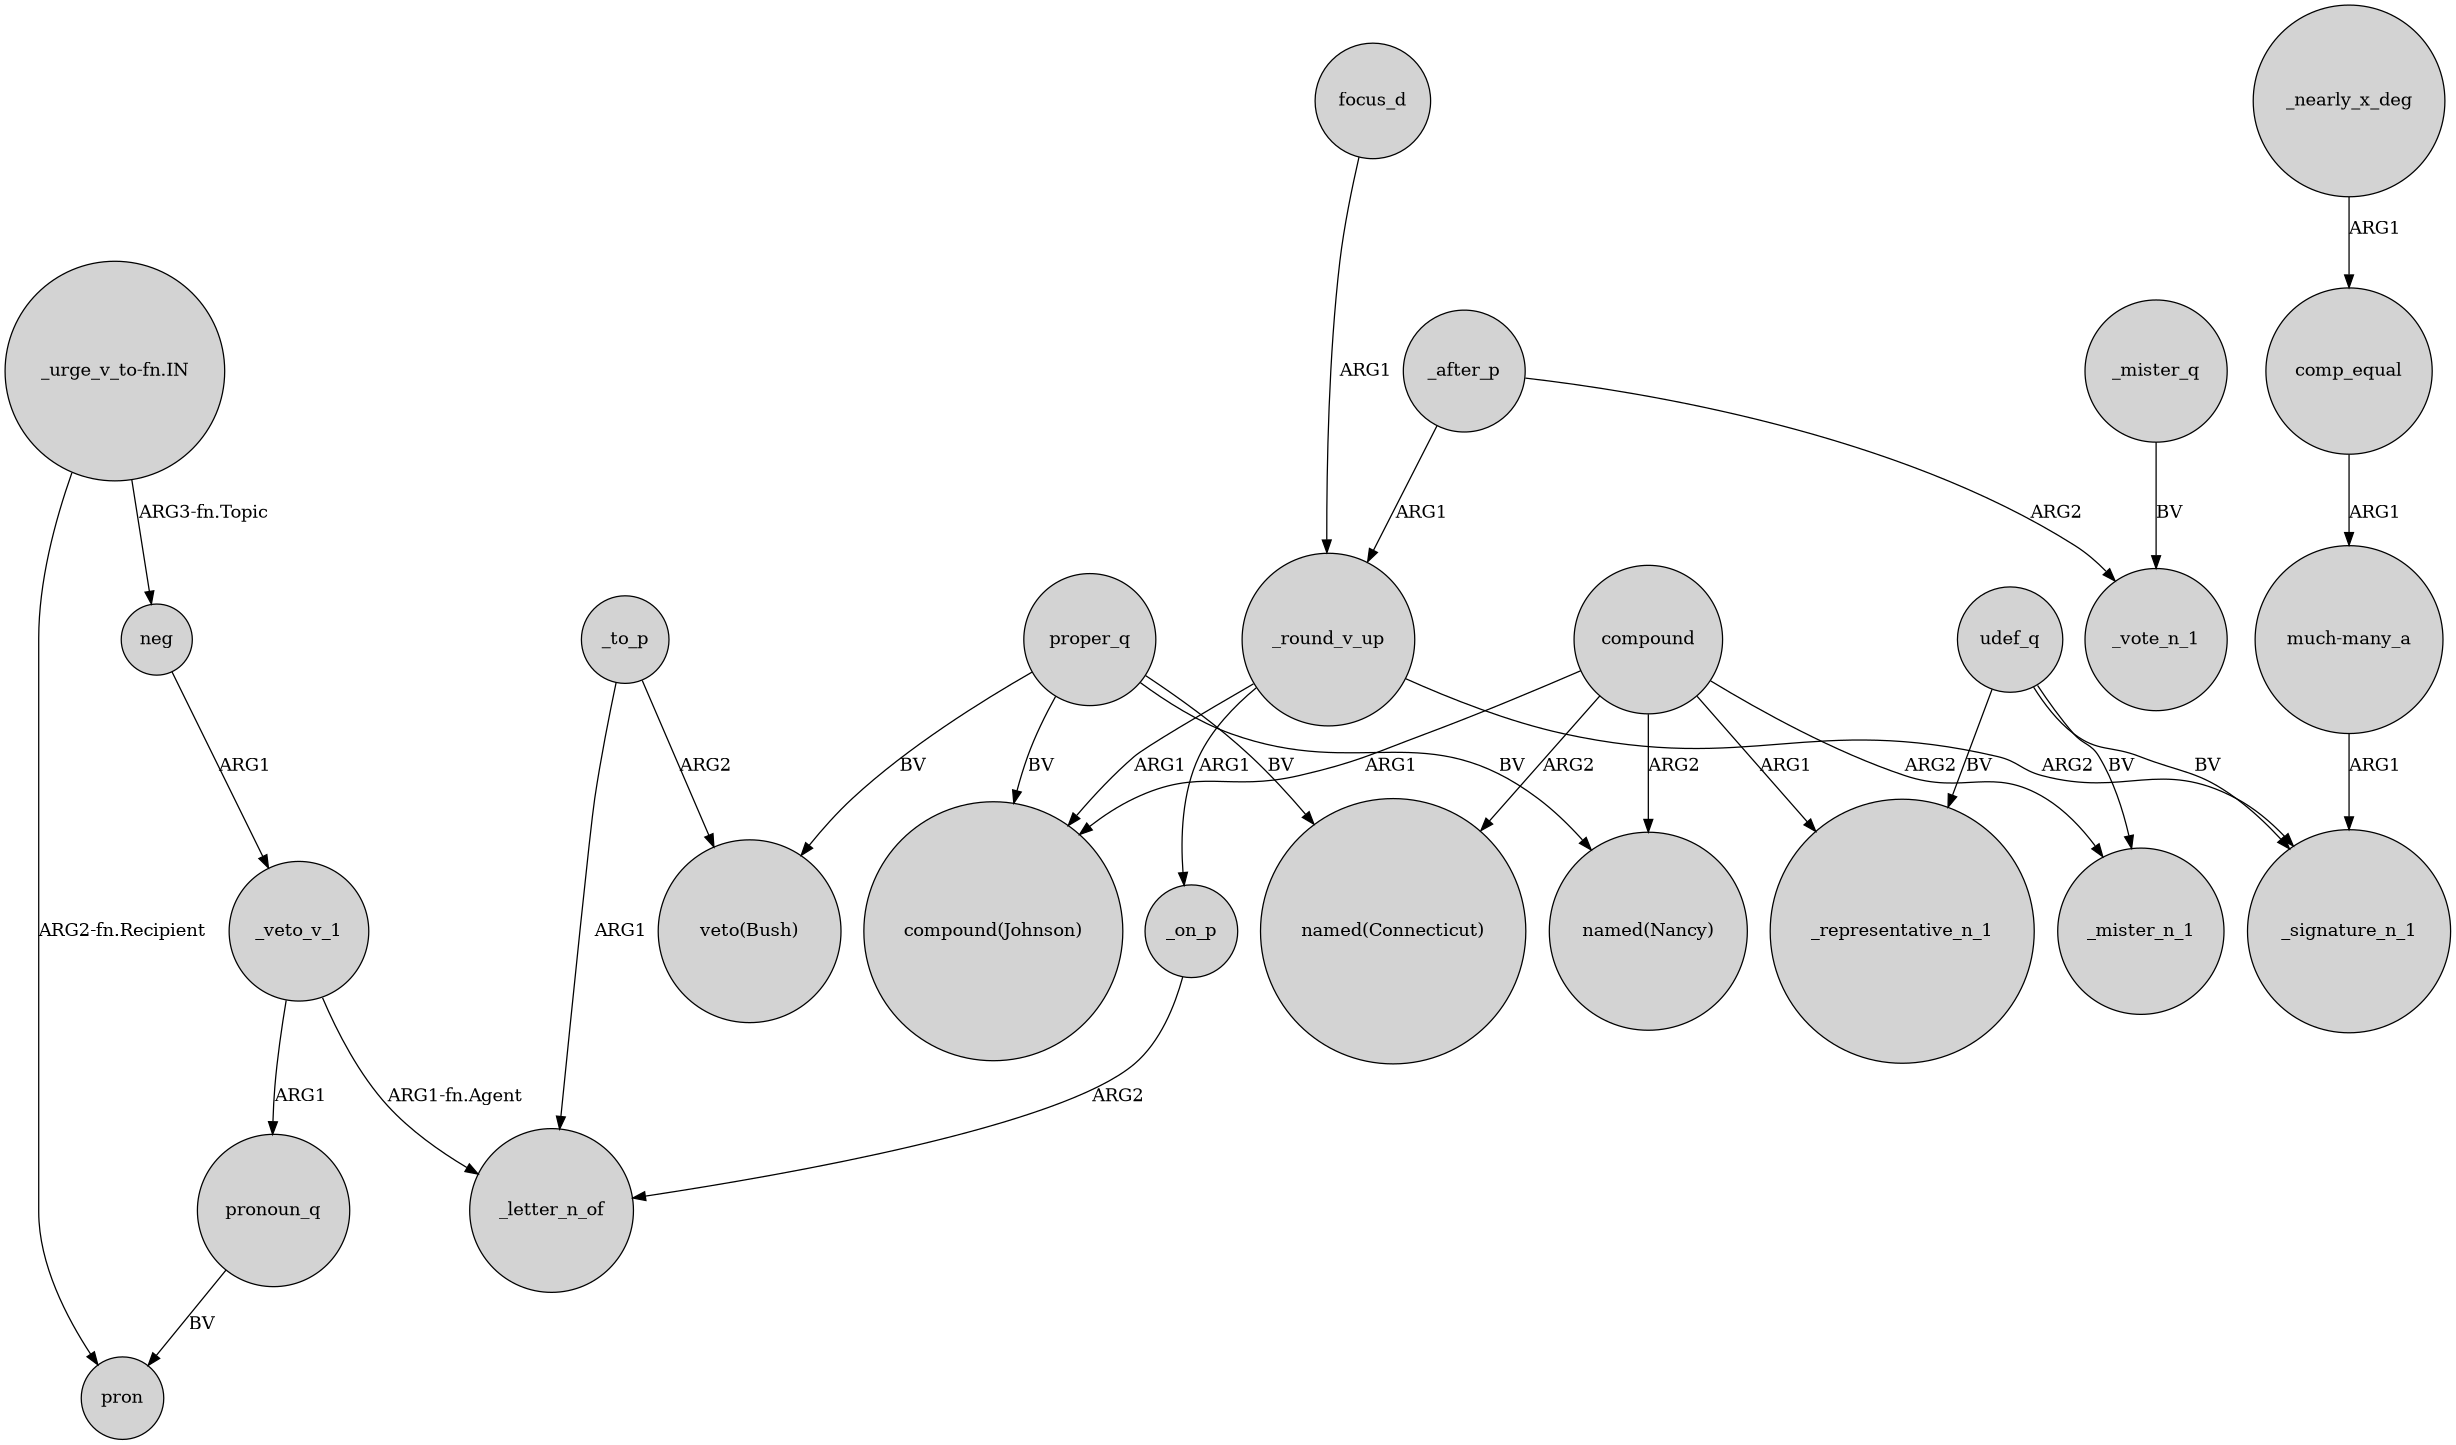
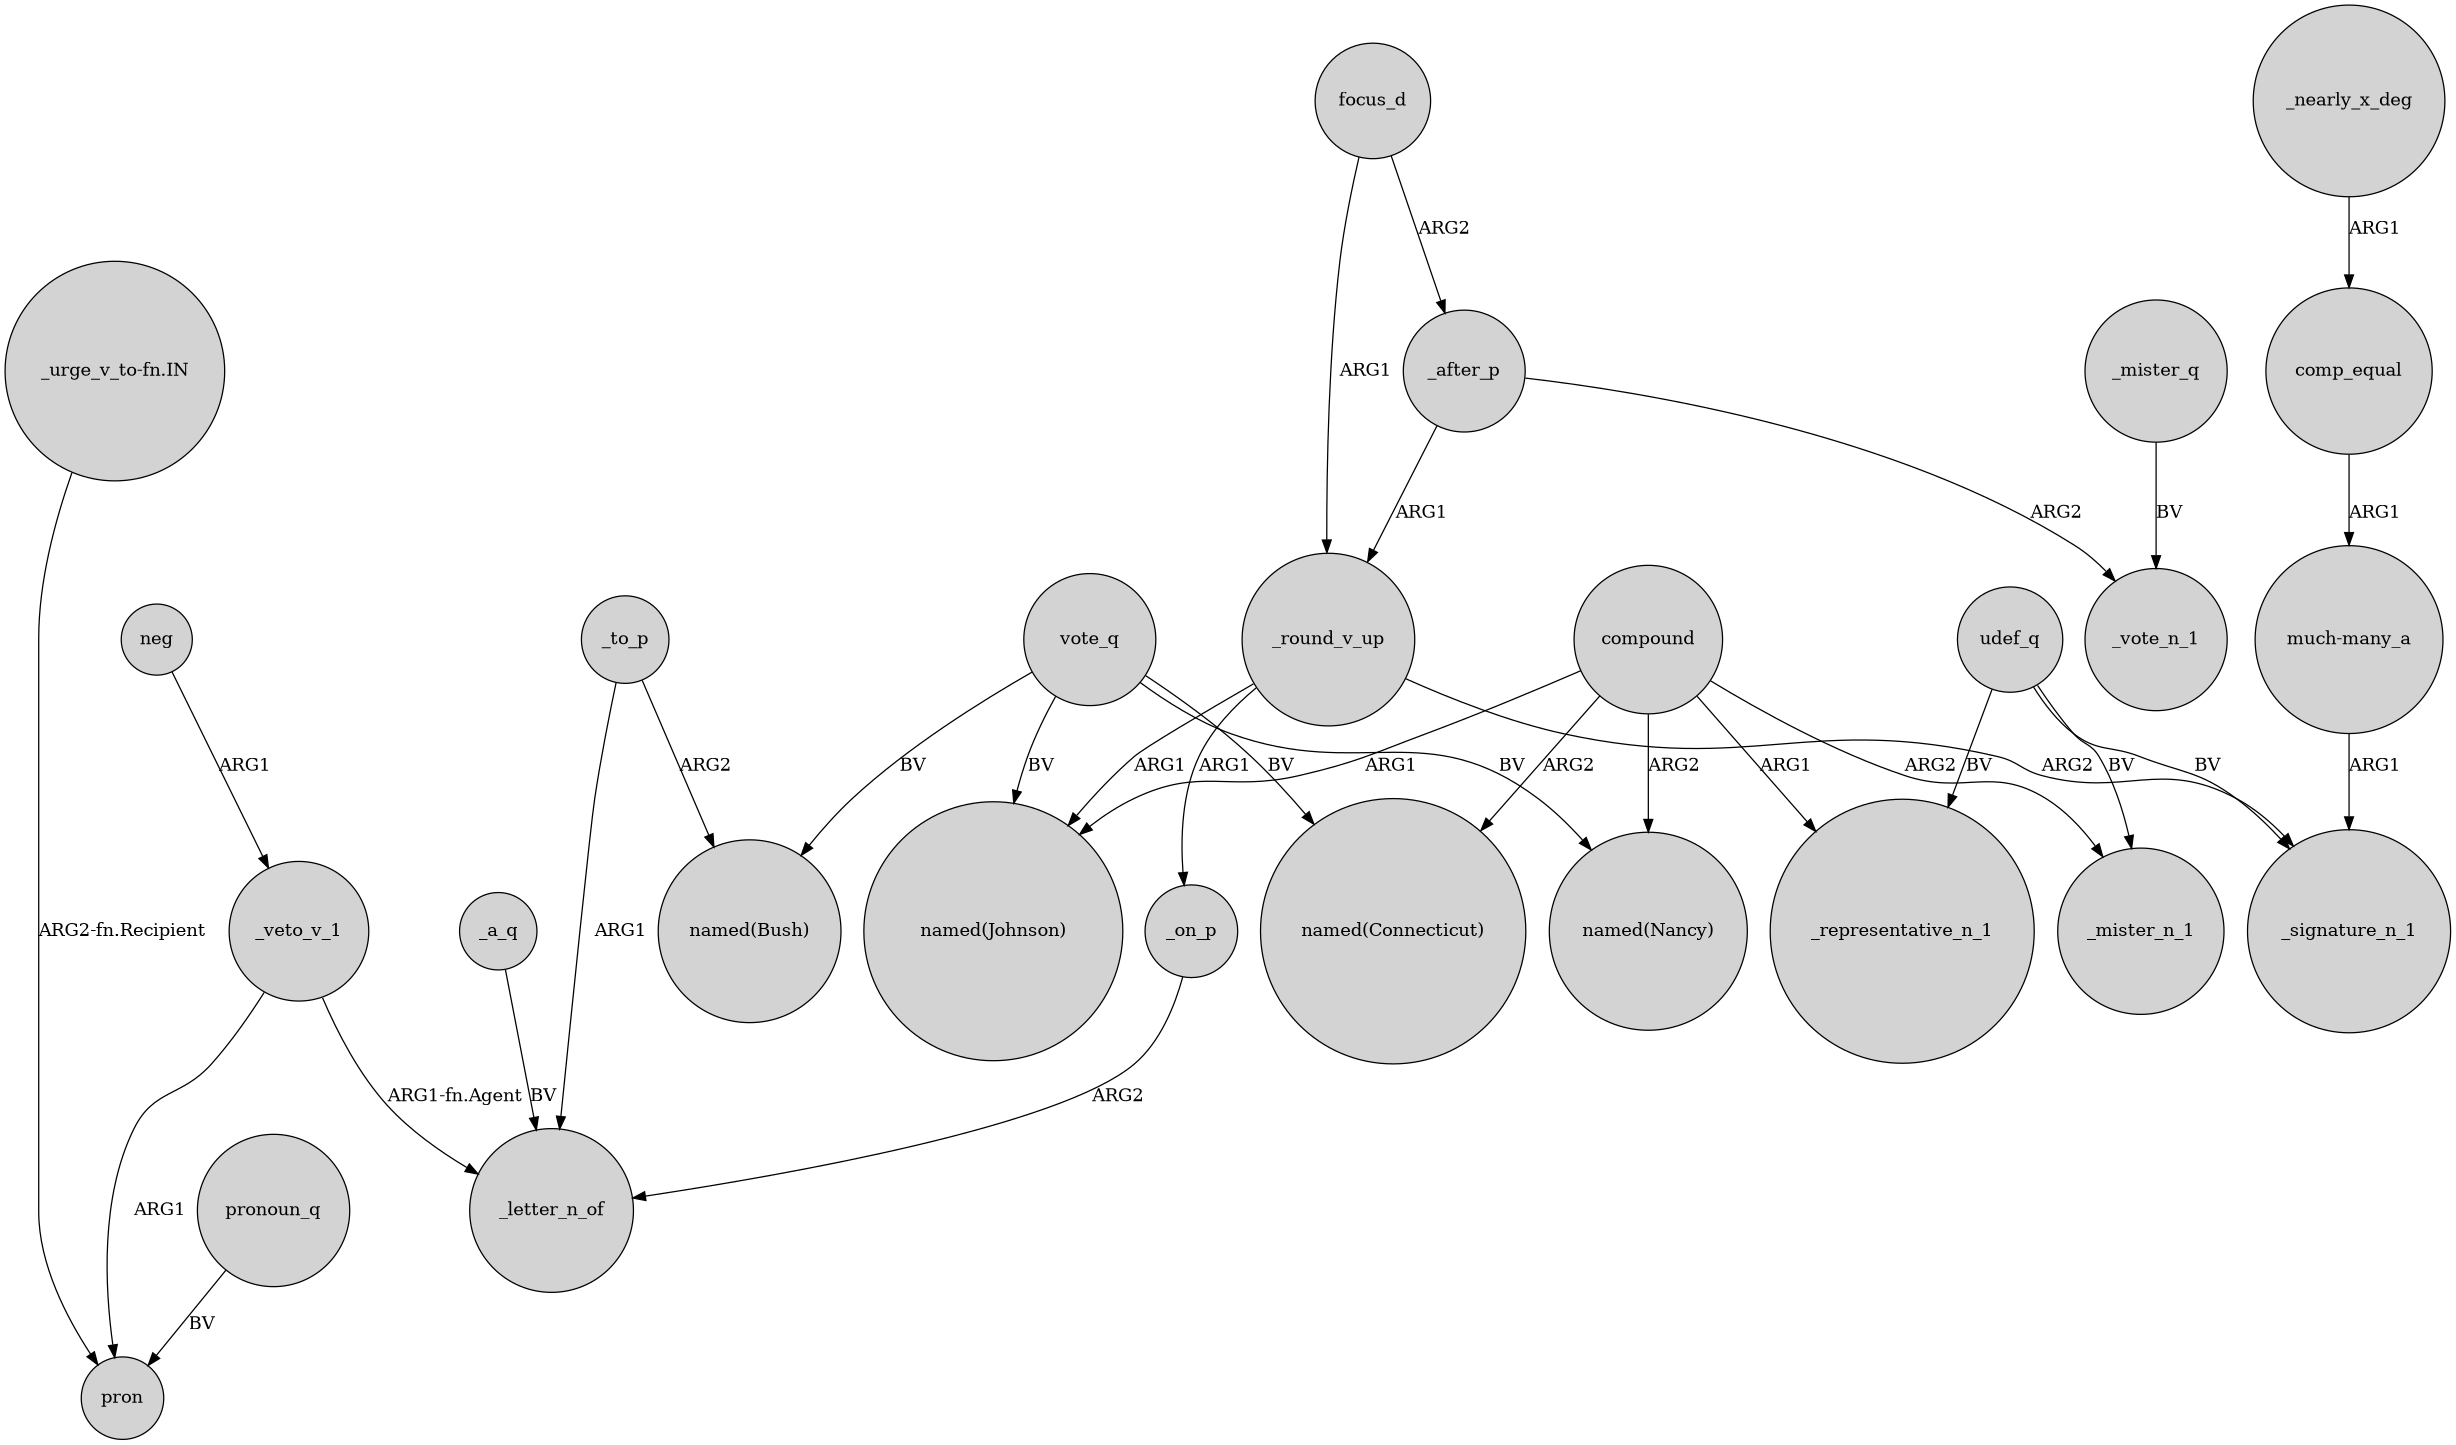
edge "focus_d" -> "_after_p": added, label "ARG2"
edge "_urge_v_to-fn.IN" -> "neg": removed, label "ARG3-fn.Topic"
node "proper_q": label "proper_q" -> "vote_q"
node "_a_q": added
node "veto(Bush)": label "veto(Bush)" -> "named(Bush)"
node "compound(Johnson)": label "compound(Johnson)" -> "named(Johnson)"
edge "_veto_v_1" -> "pronoun_q": now "_veto_v_1" -> "pron"
